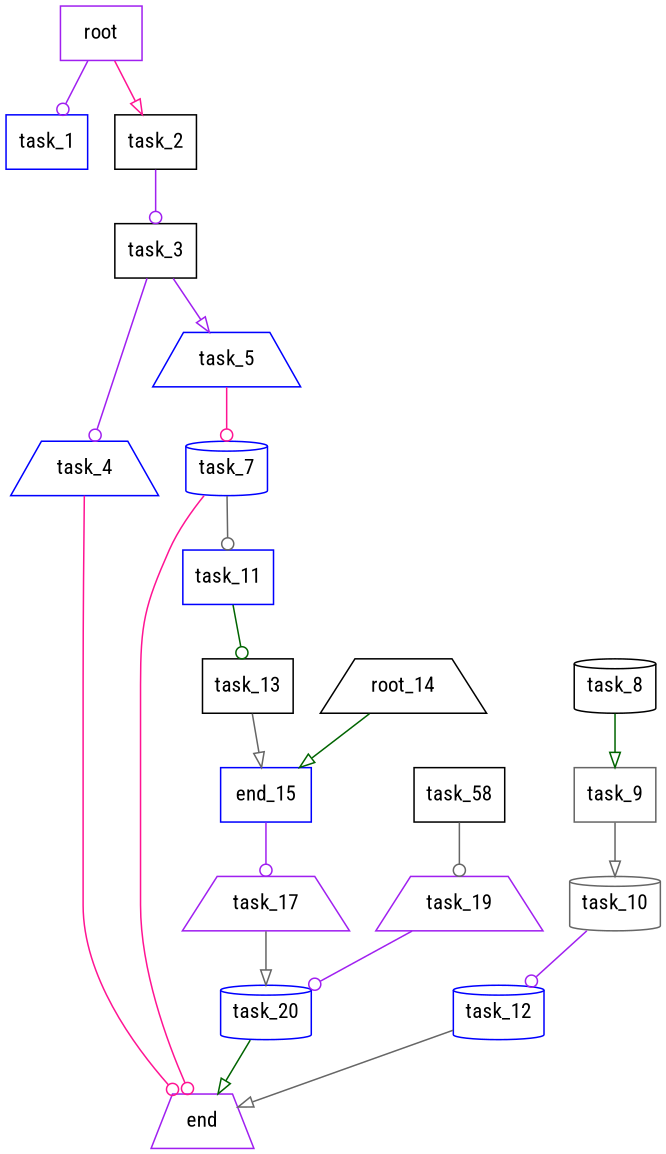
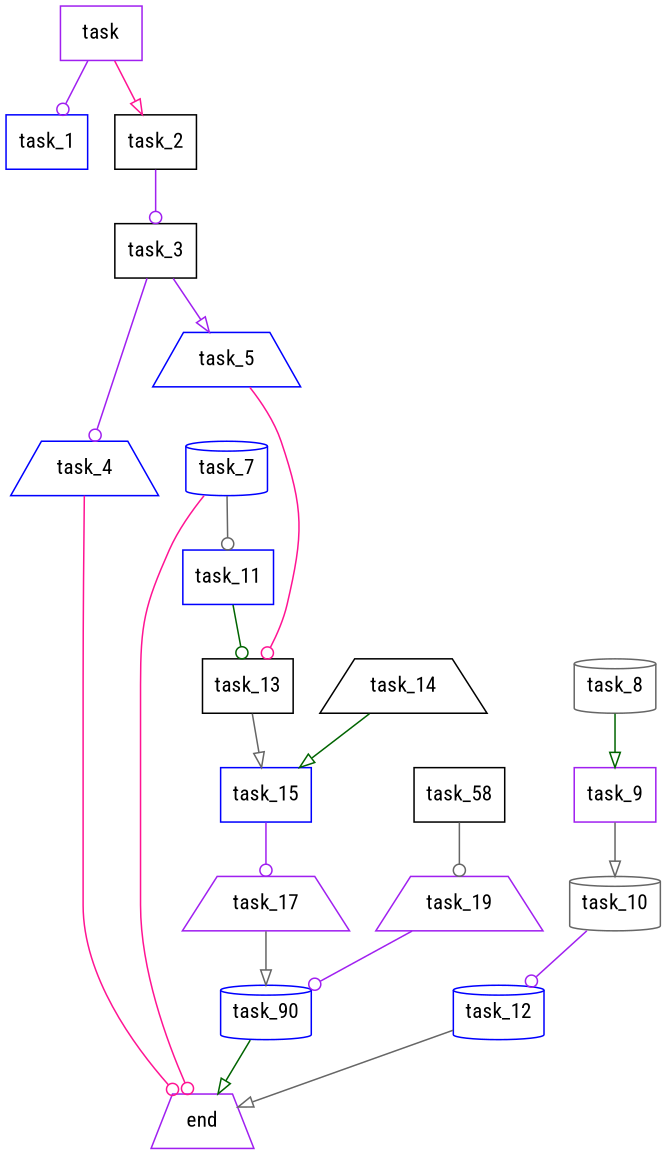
node "root": label "root" -> "task"
edge "task_5" -> "task_7": now "task_5" -> "task_13"
node "root_14": label "root_14" -> "task_14"
node "task_8": color black -> gray40
node "end_15": label "end_15" -> "task_15"
node "task_9": color gray40 -> purple
node "task_20": label "task_20" -> "task_90"
